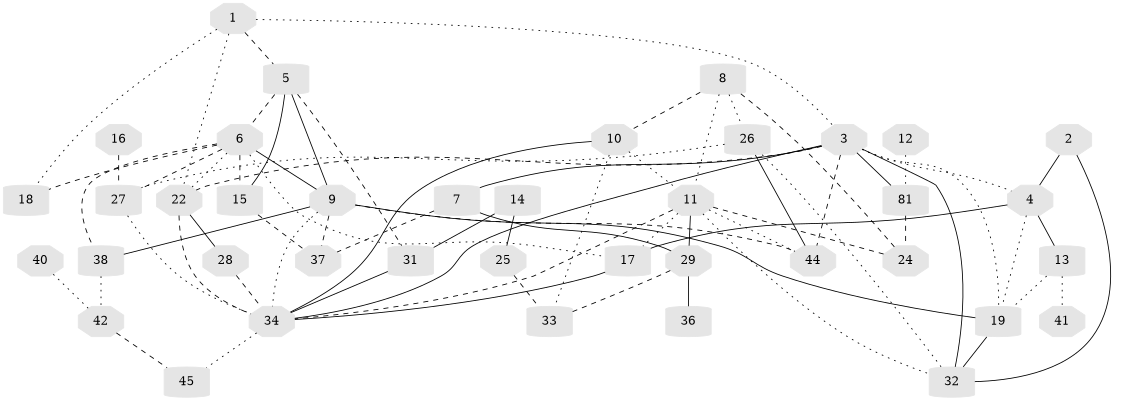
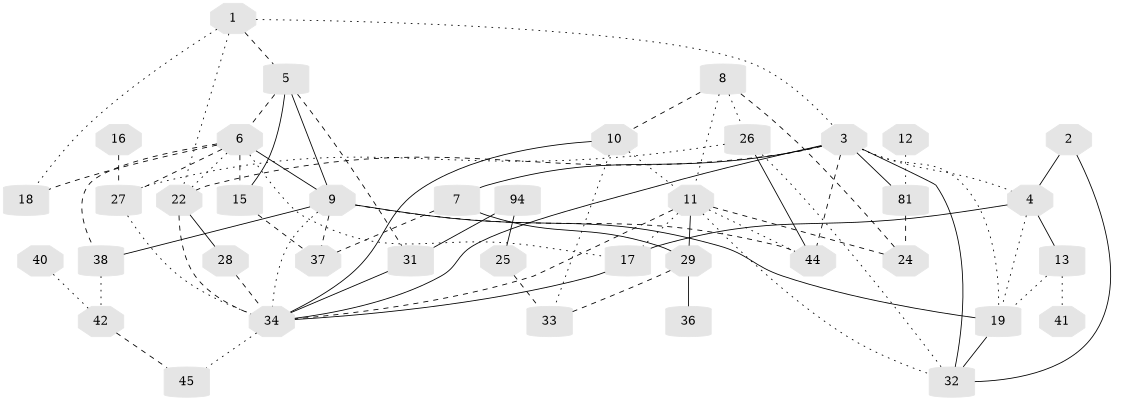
node "14": label "14" -> "94"
